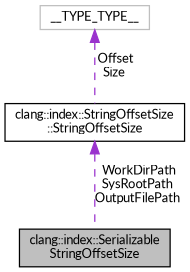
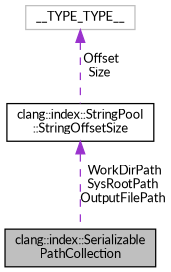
node "clang::index::StringOffsetSize ::StringOffsetSize": label "clang::index::StringOffsetSize ::StringOffsetSize" -> "clang::index::StringPool ::StringOffsetSize"
node "clang::index::Serializable StringOffsetSize": label "clang::index::Serializable StringOffsetSize" -> "clang::index::Serializable PathCollection"
